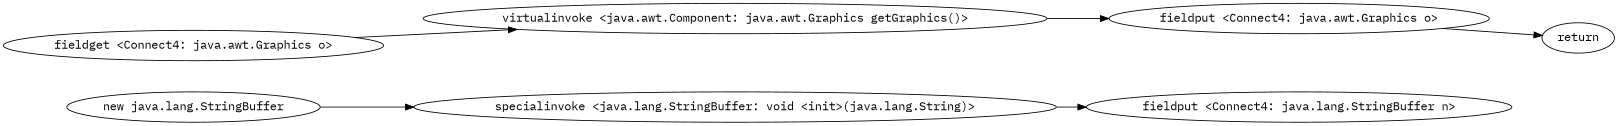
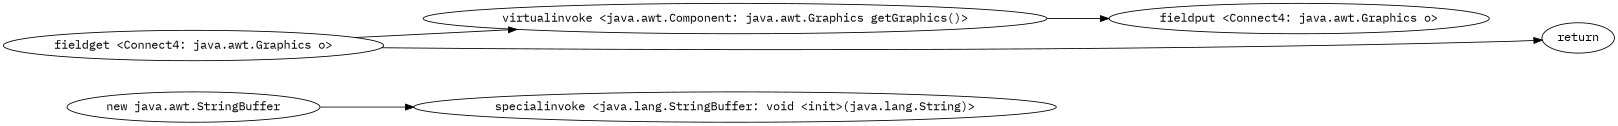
edge "fieldput <Connect4: java.awt.Graphics o>" -> "return": now "fieldget <Connect4: java.awt.Graphics o>" -> "return"
node "new java.lang.StringBuffer": label "new java.lang.StringBuffer" -> "new java.awt.StringBuffer"
node "fieldput <Connect4: java.lang.StringBuffer n>": removed
